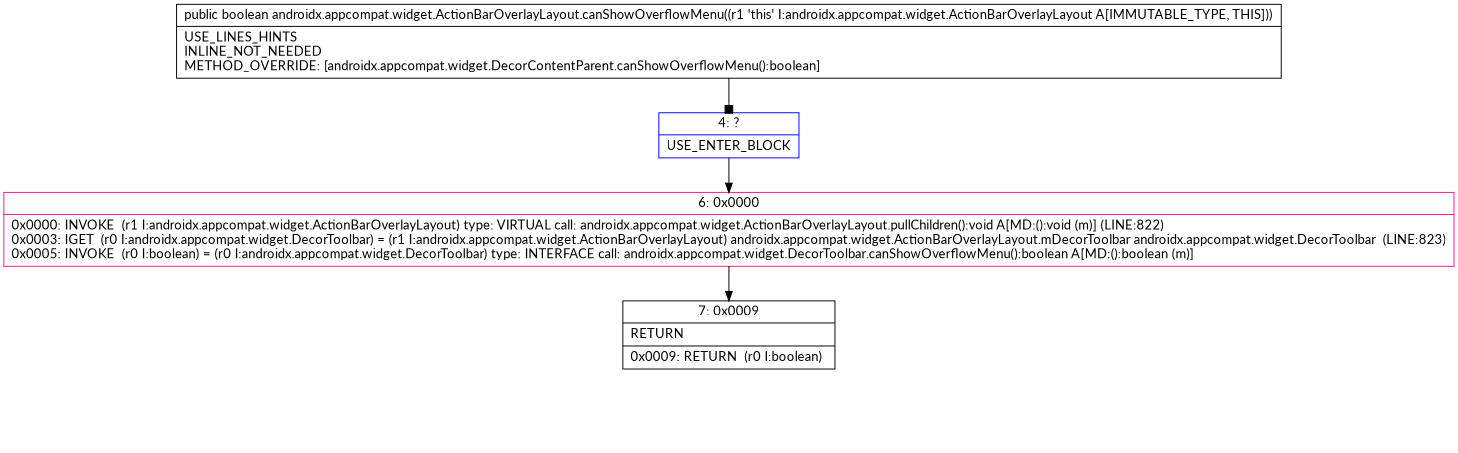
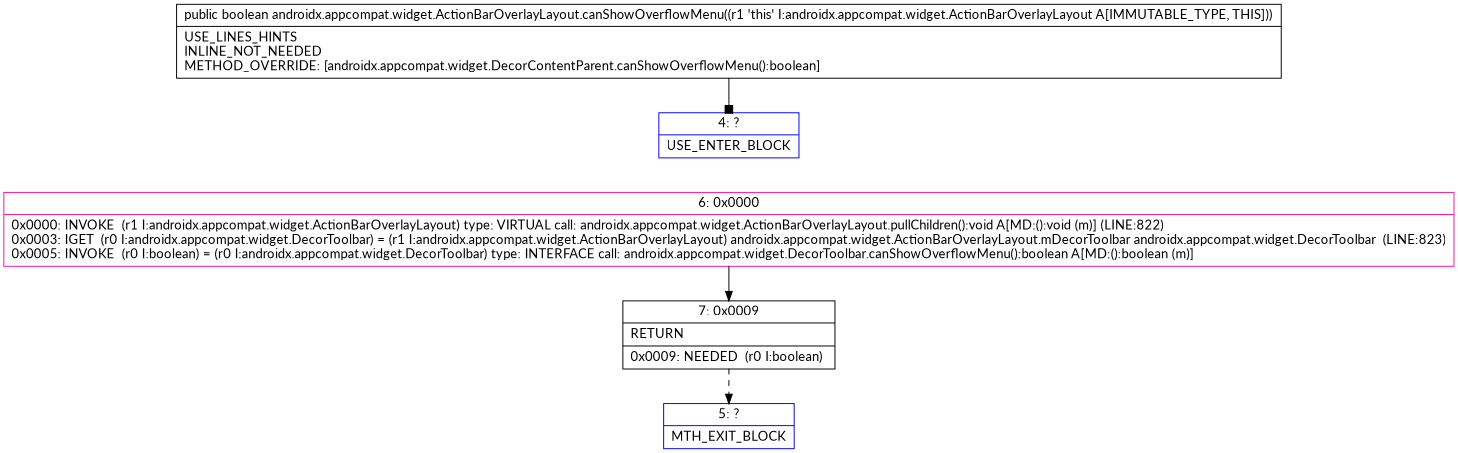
edge "4: ?" -> "6: 0x0000": removed
node "7: 0x0009": text "0x0009: RETURN  (r0 I:boolean)" -> "0x0009: NEEDED  (r0 I:boolean)"
node "5: ?": added
